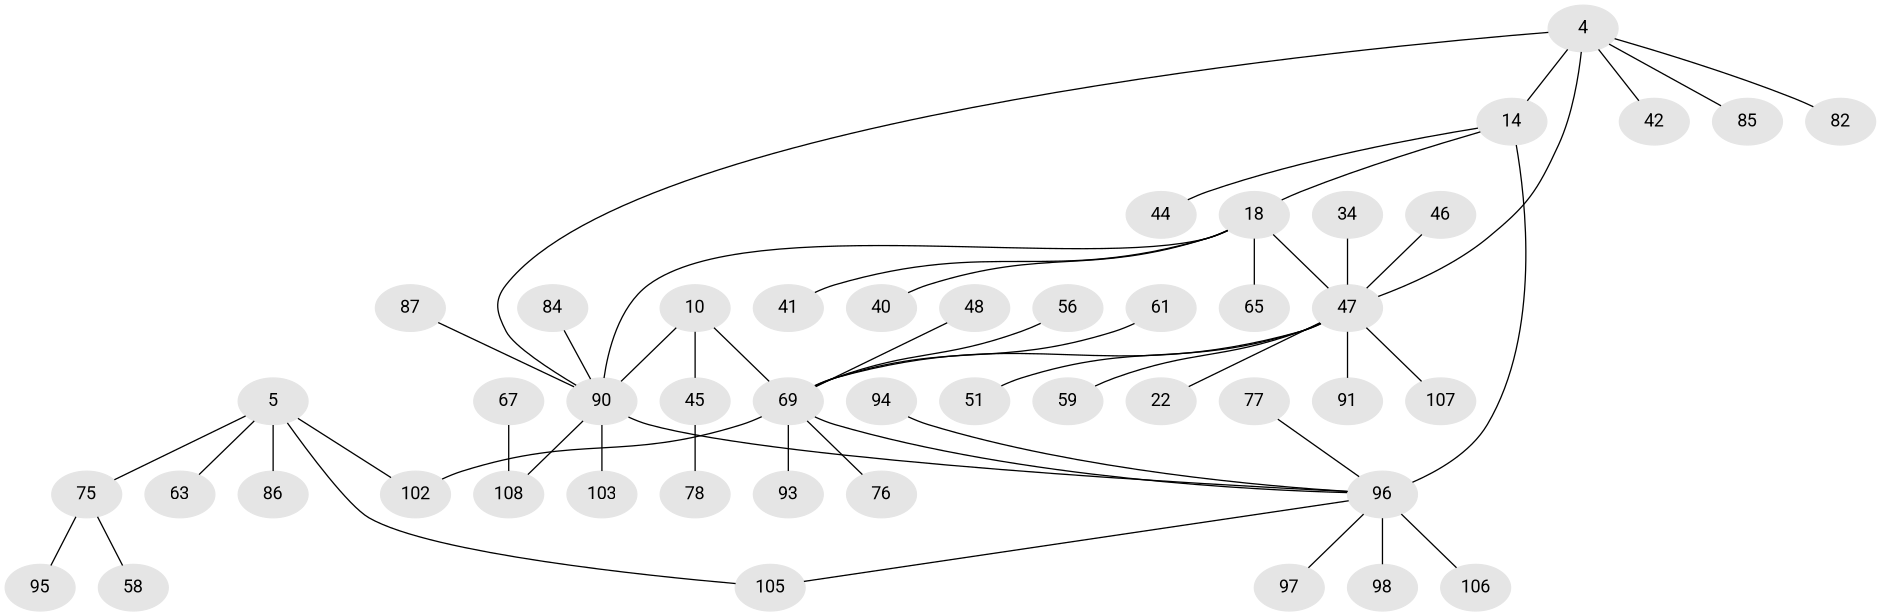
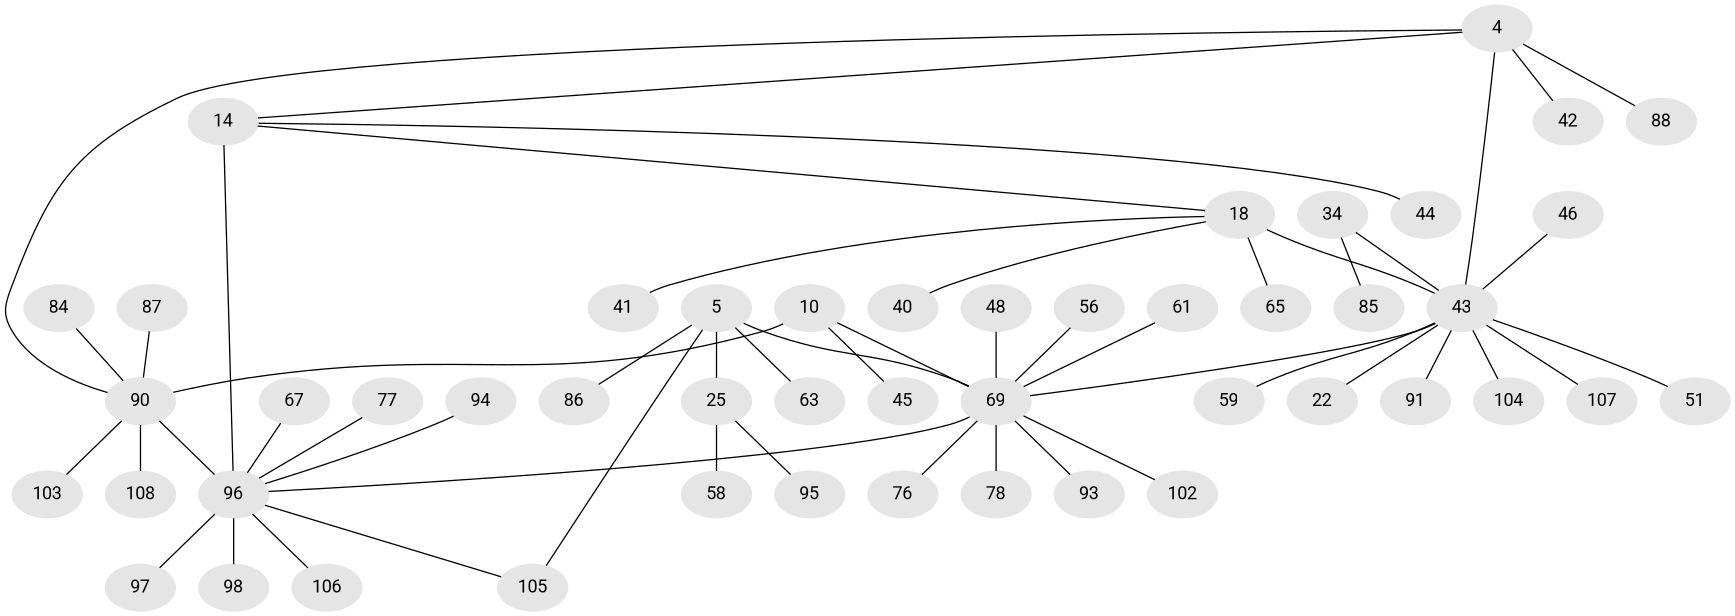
edge "4" -- "85": now "34" -- "85"
node "82": label "82" -> "88"
edge "18" -- "90": removed
node "47": label "47" -> "43"
node "104": added
edge "5" -- "102": now "5" -- "69"
edge "67" -- "108": now "67" -- "96"
edge "45" -- "78": now "69" -- "78"
node "75": label "75" -> "25"
